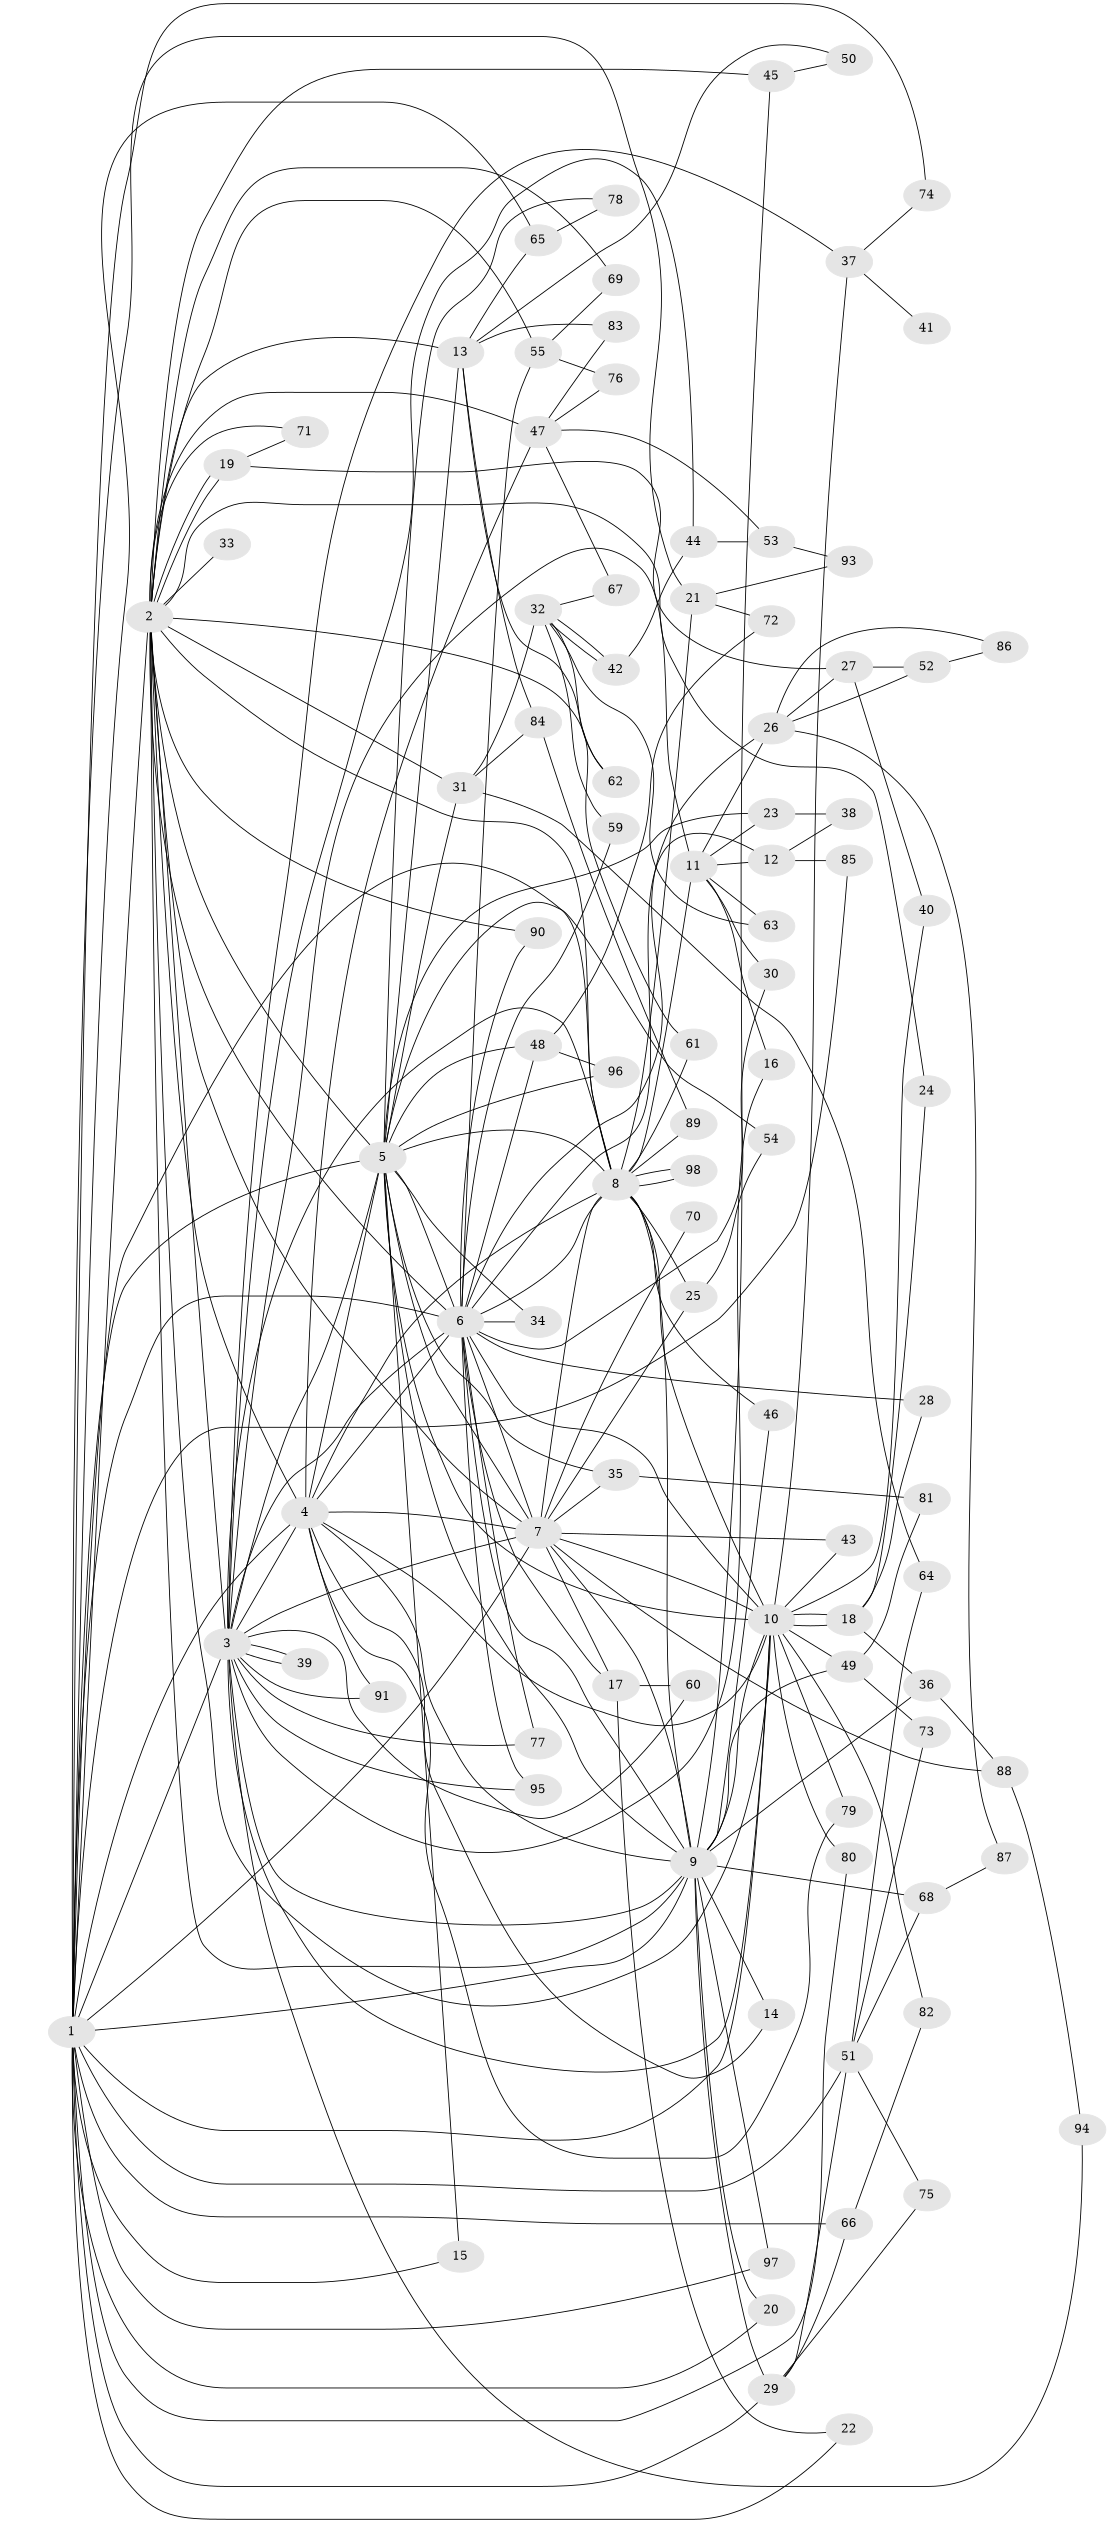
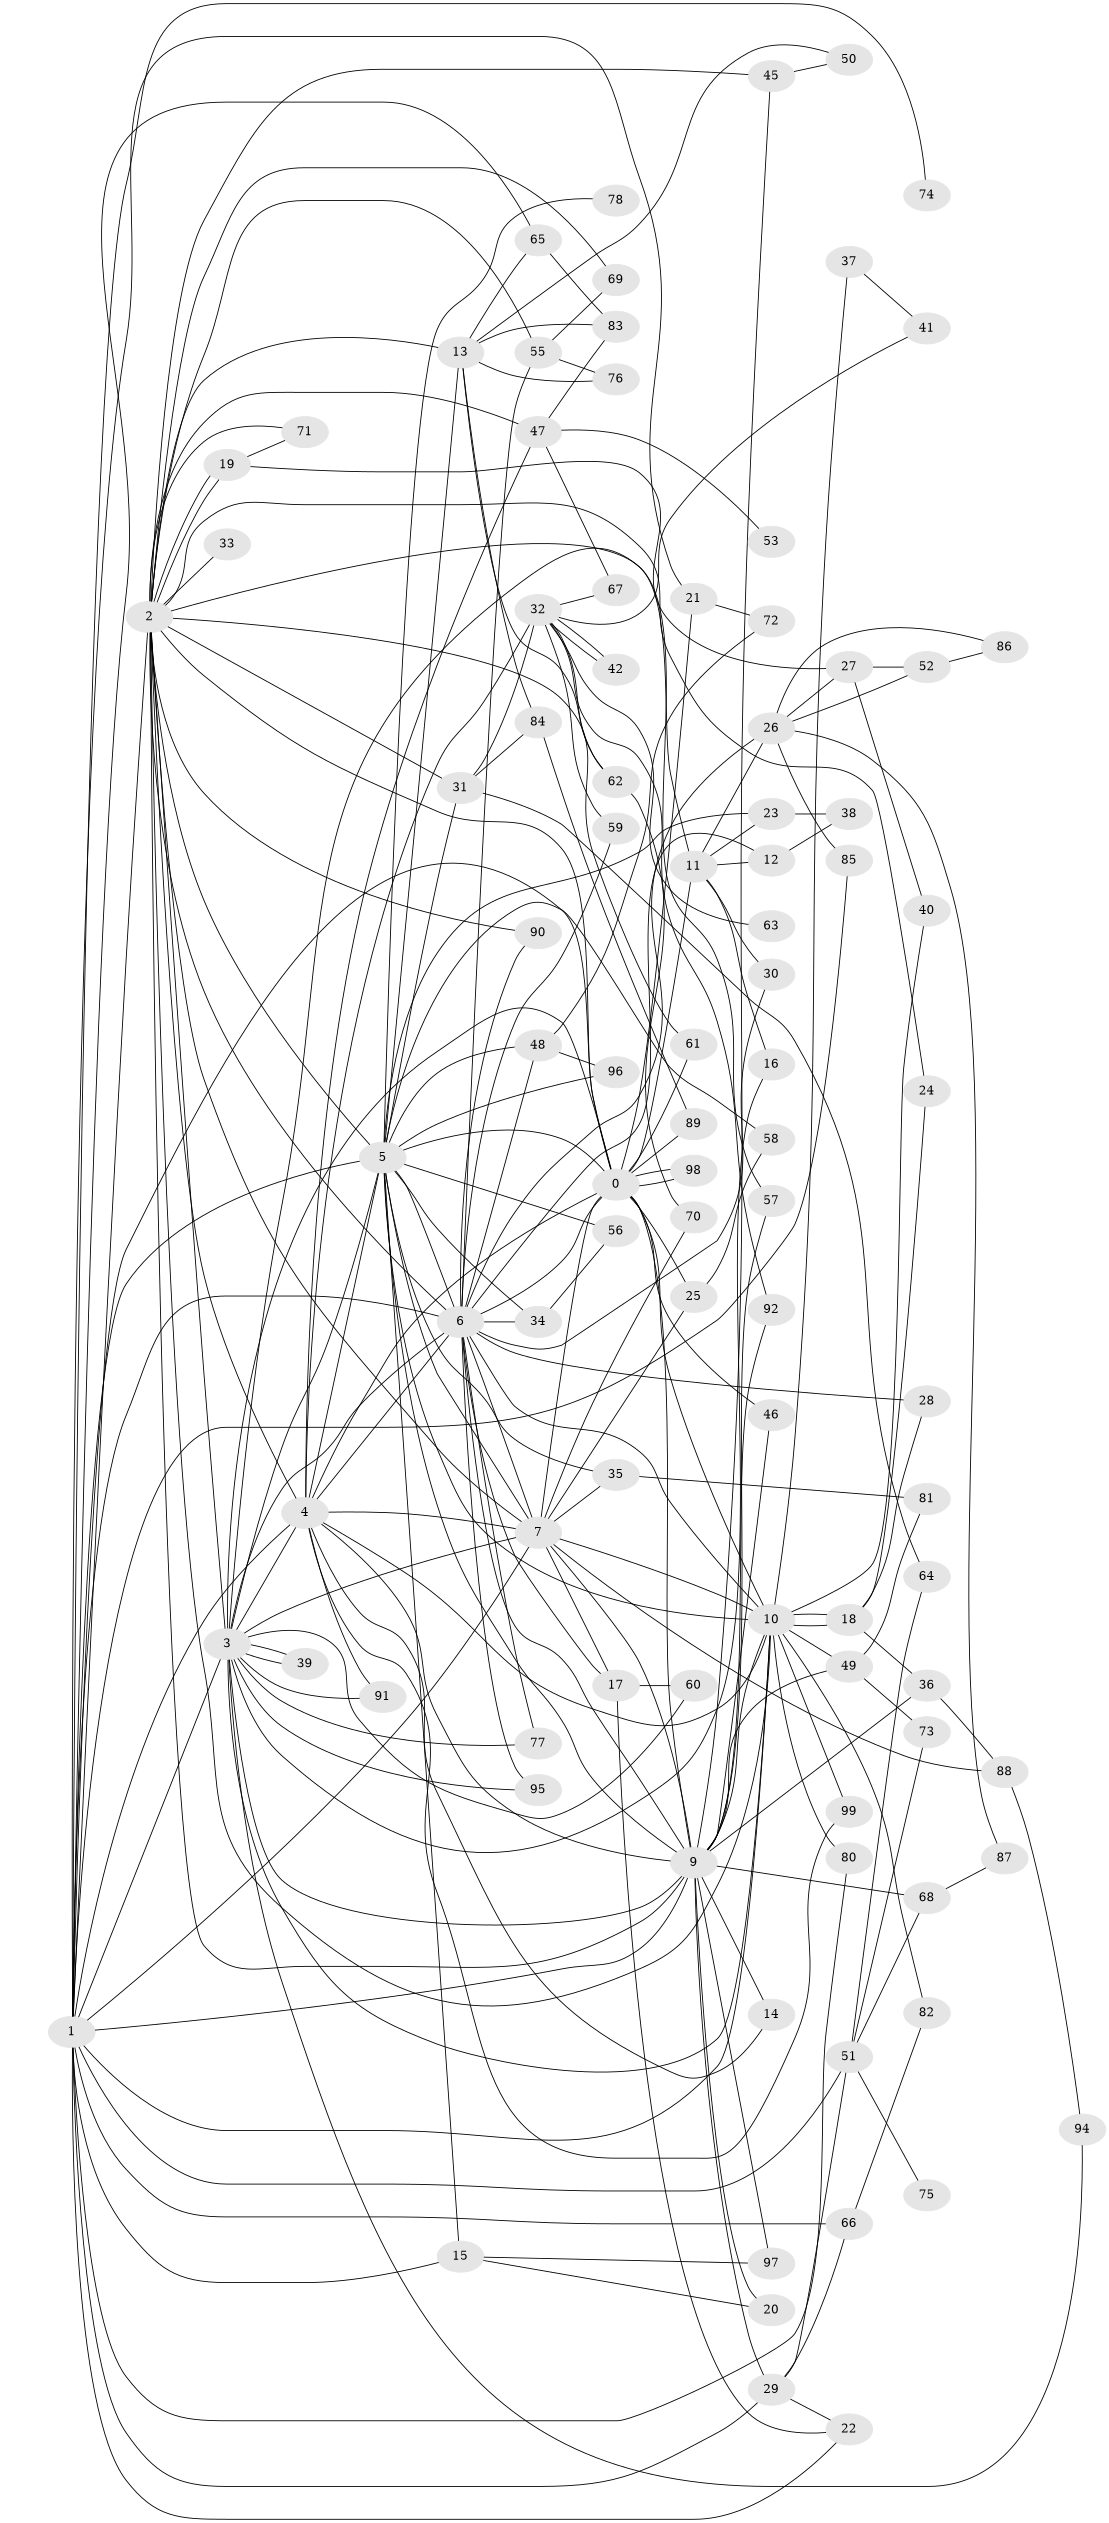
edge "78" -- "65": now "83" -- "65"
edge "74" -- "37": removed
edge "76" -- "47": now "76" -- "13"
edge "41" -- "32": added
node "44": removed
node "93": removed
edge "37" -- "3": removed
edge "12" -- "85": now "26" -- "85"
edge "11" -- "63": removed
edge "62" -- "70": added
edge "32" -- "4": added
node "54": label "54" -> "58"
node "8": label "8" -> "0"
node "57": added
node "56": added
node "92": added
node "43": removed
node "79": label "79" -> "99"
edge "75" -- "29": now "22" -- "29"
edge "1" -- "97": now "15" -- "97"
edge "1" -- "20": now "15" -- "20"
